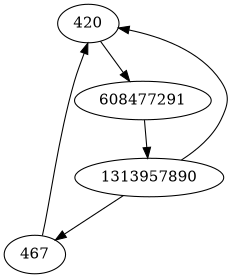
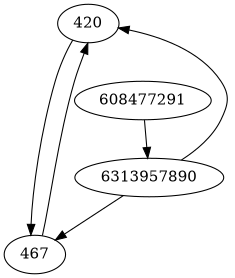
edge "420" -> "608477291": now "420" -> "467"
node "1313957890": label "1313957890" -> "6313957890"
